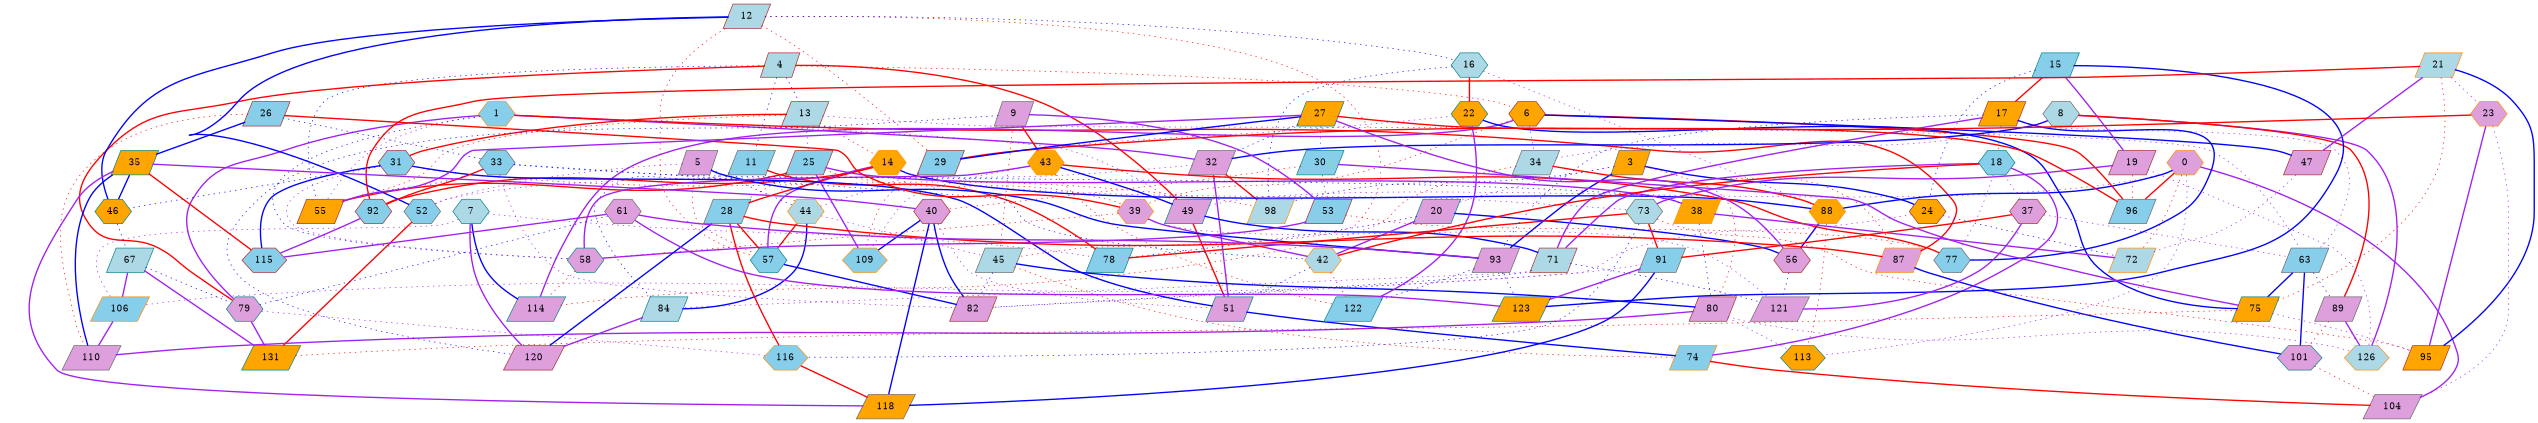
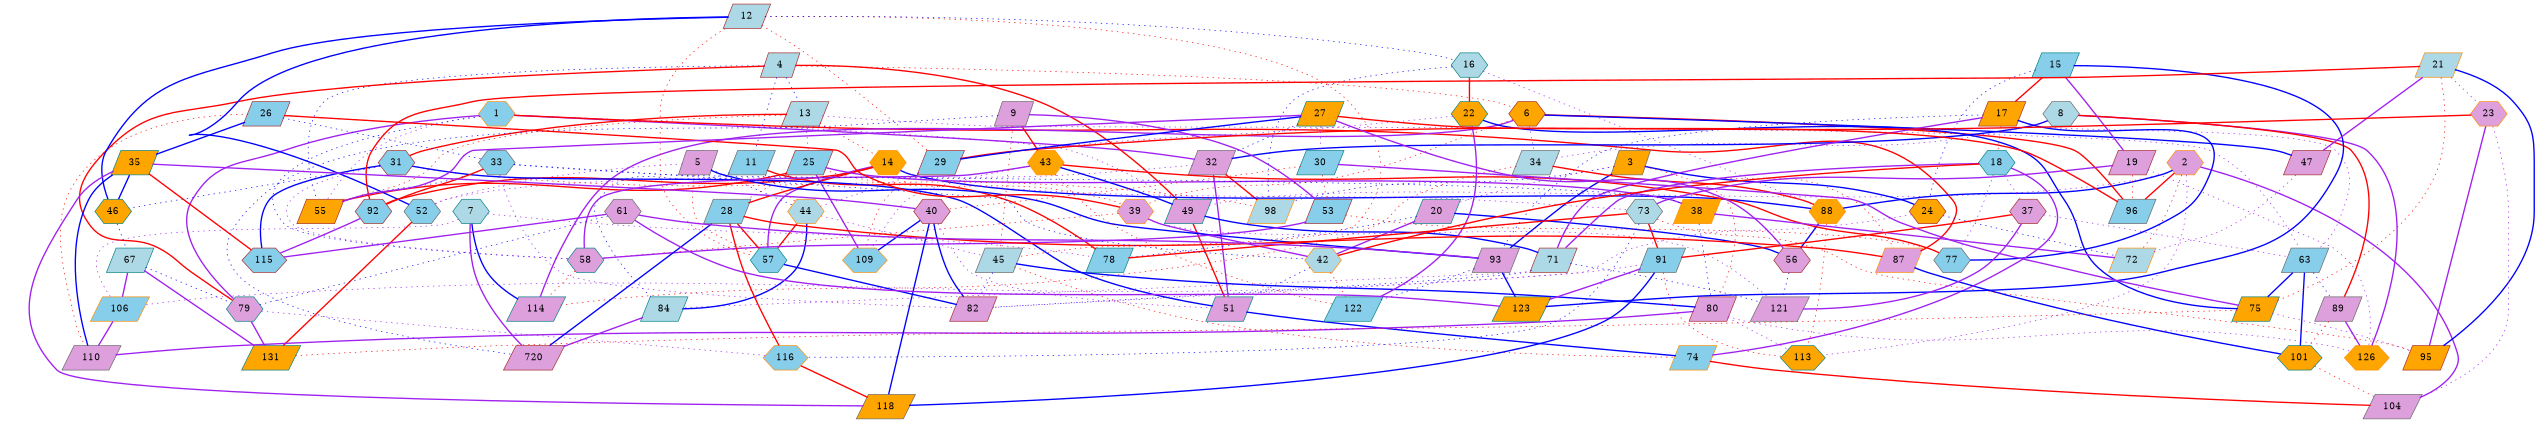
node "0": label "0" -> "2"
edge "93" -- "123": style dotted -> bold
edge "91" -- "113": added
node "120": label "120" -> "720"
node "101": fillcolor plum -> orange
node "126": fillcolor lightblue -> orange
